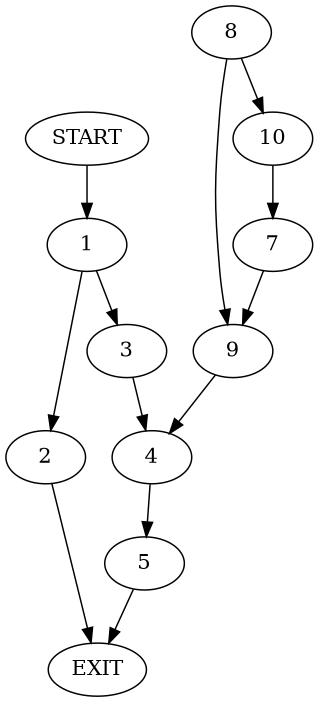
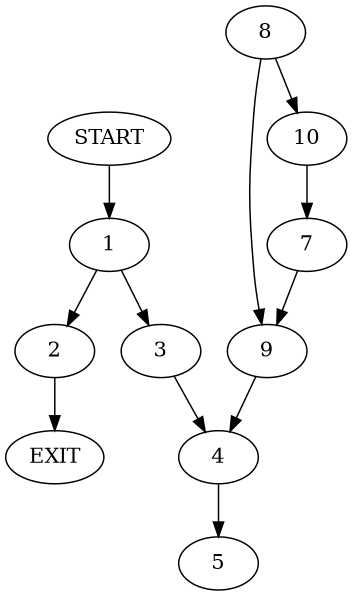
edge "5" -> "EXIT": removed
